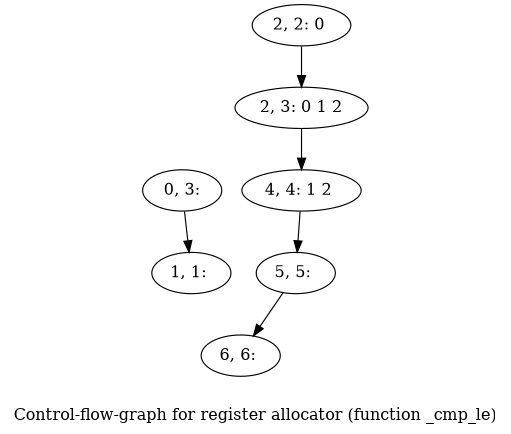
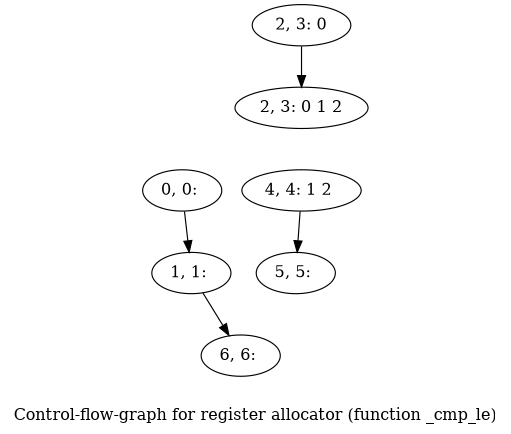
node "2, 2: 0": label "2, 2: 0" -> "2, 3: 0"
edge "2, 3: 0 1 2" -> "4, 4: 1 2": removed
node "0, 3:": label "0, 3:" -> "0, 0:"
edge "5, 5:" -> "6, 6:": now "1, 1:" -> "6, 6:"
